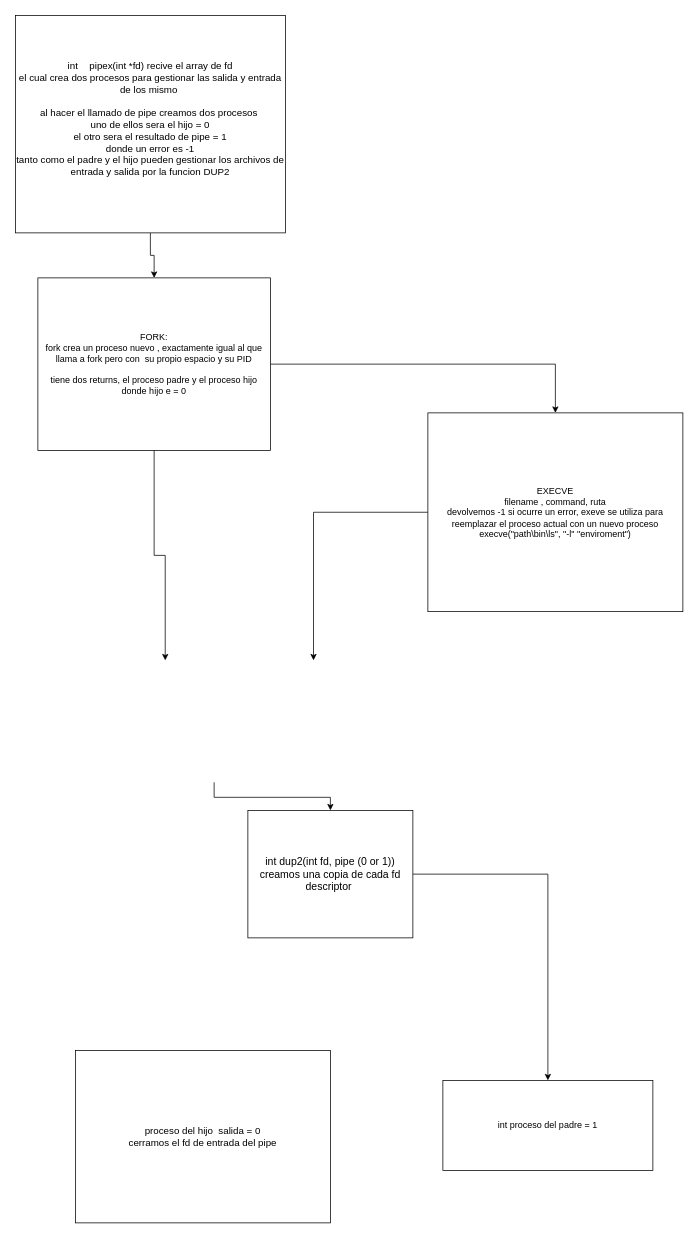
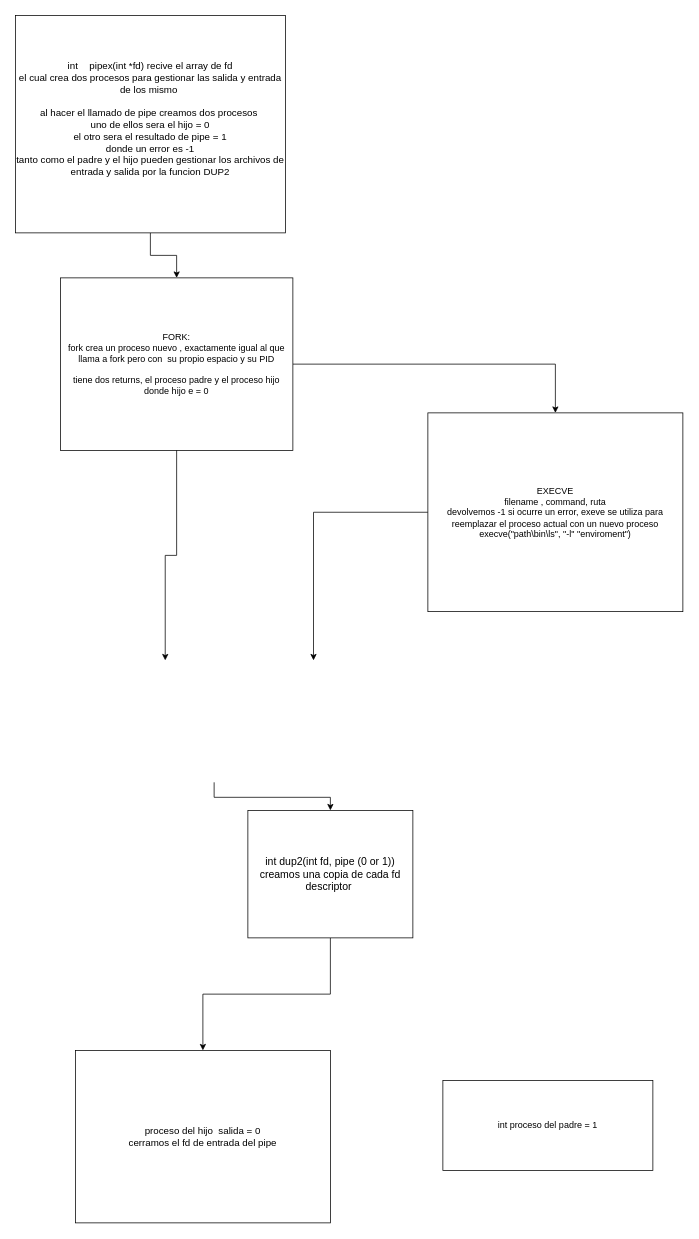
node "FORK: fork crea un proceso nuevo , exactamente igual al que llama a fork pero con su propio espacio y su PID tiene dos returns, el proceso padre y el proceso hijo donde hijo e = 0": moved (154, 364) -> (177, 364)
edge "int dup2(int fd, pipe (0 or 1)) creamos una copia de cada fd descriptor" -> "int proceso del padre = 1": removed
edge "int dup2(int fd, pipe (0 or 1)) creamos una copia de cada fd descriptor" -> "proceso del hijo salida = 0 cerramos el fd de entrada del pipe": added
